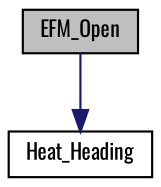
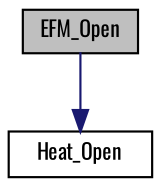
node "Heat_Heading": label "Heat_Heading" -> "Heat_Open"
